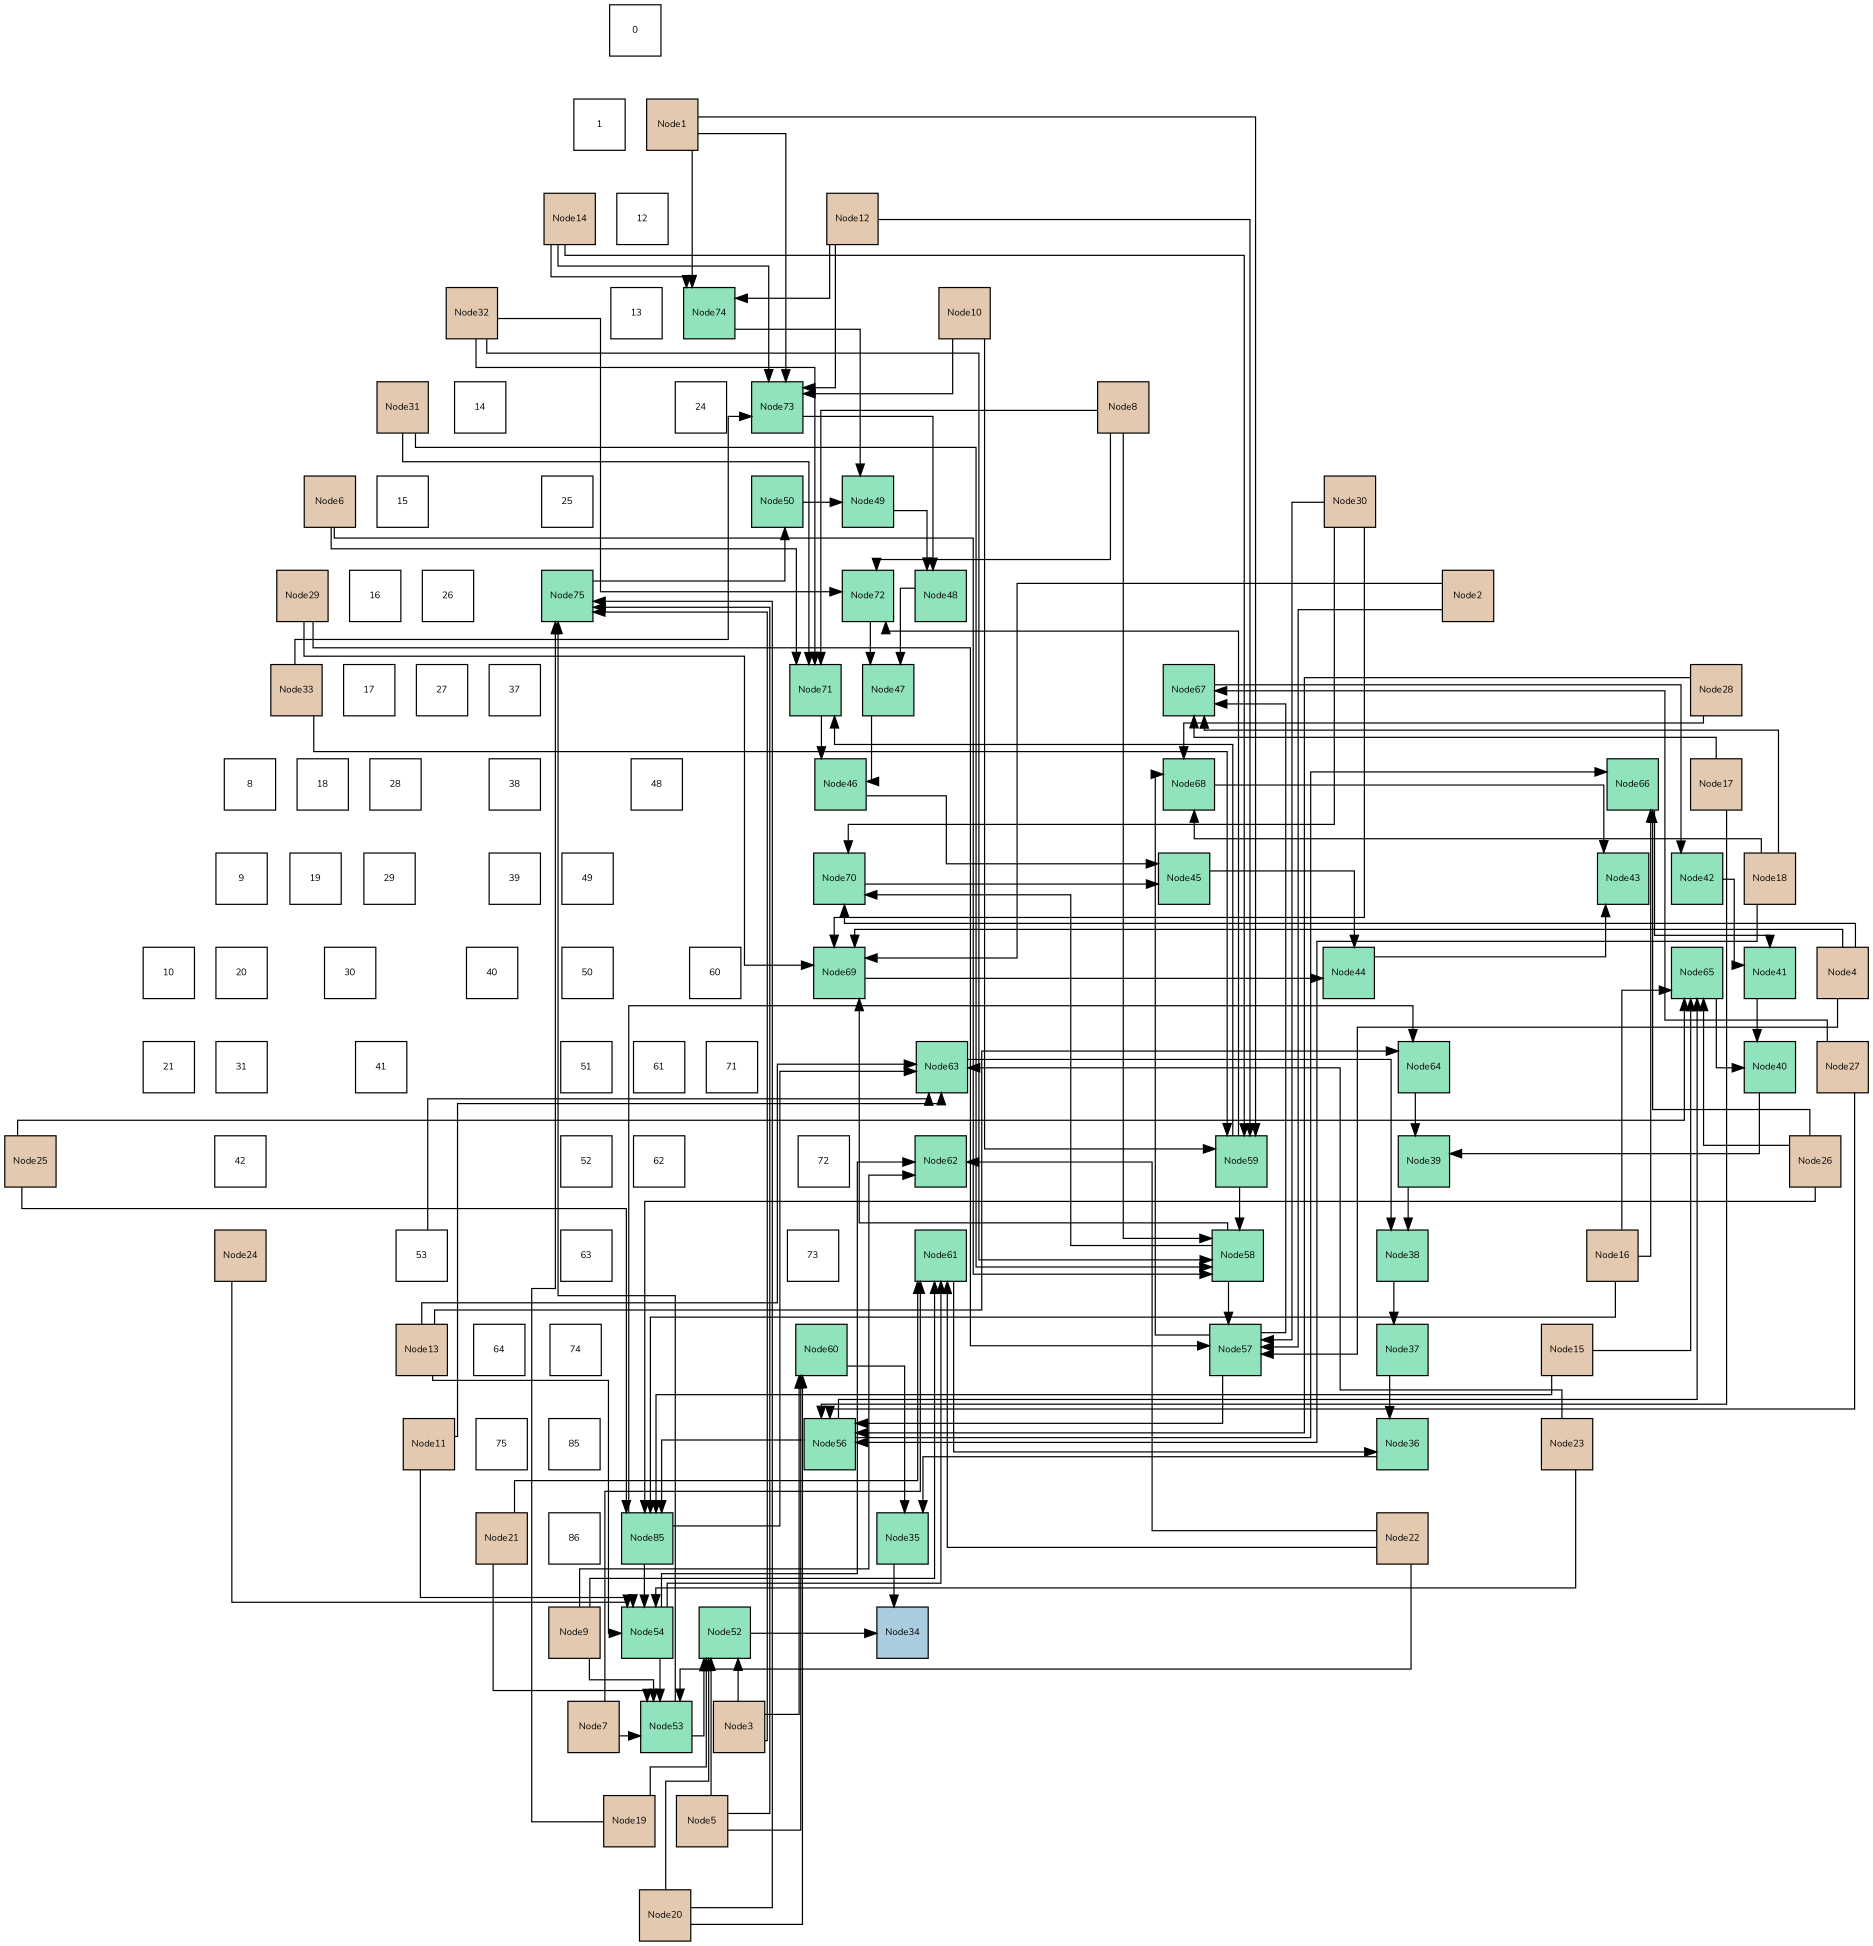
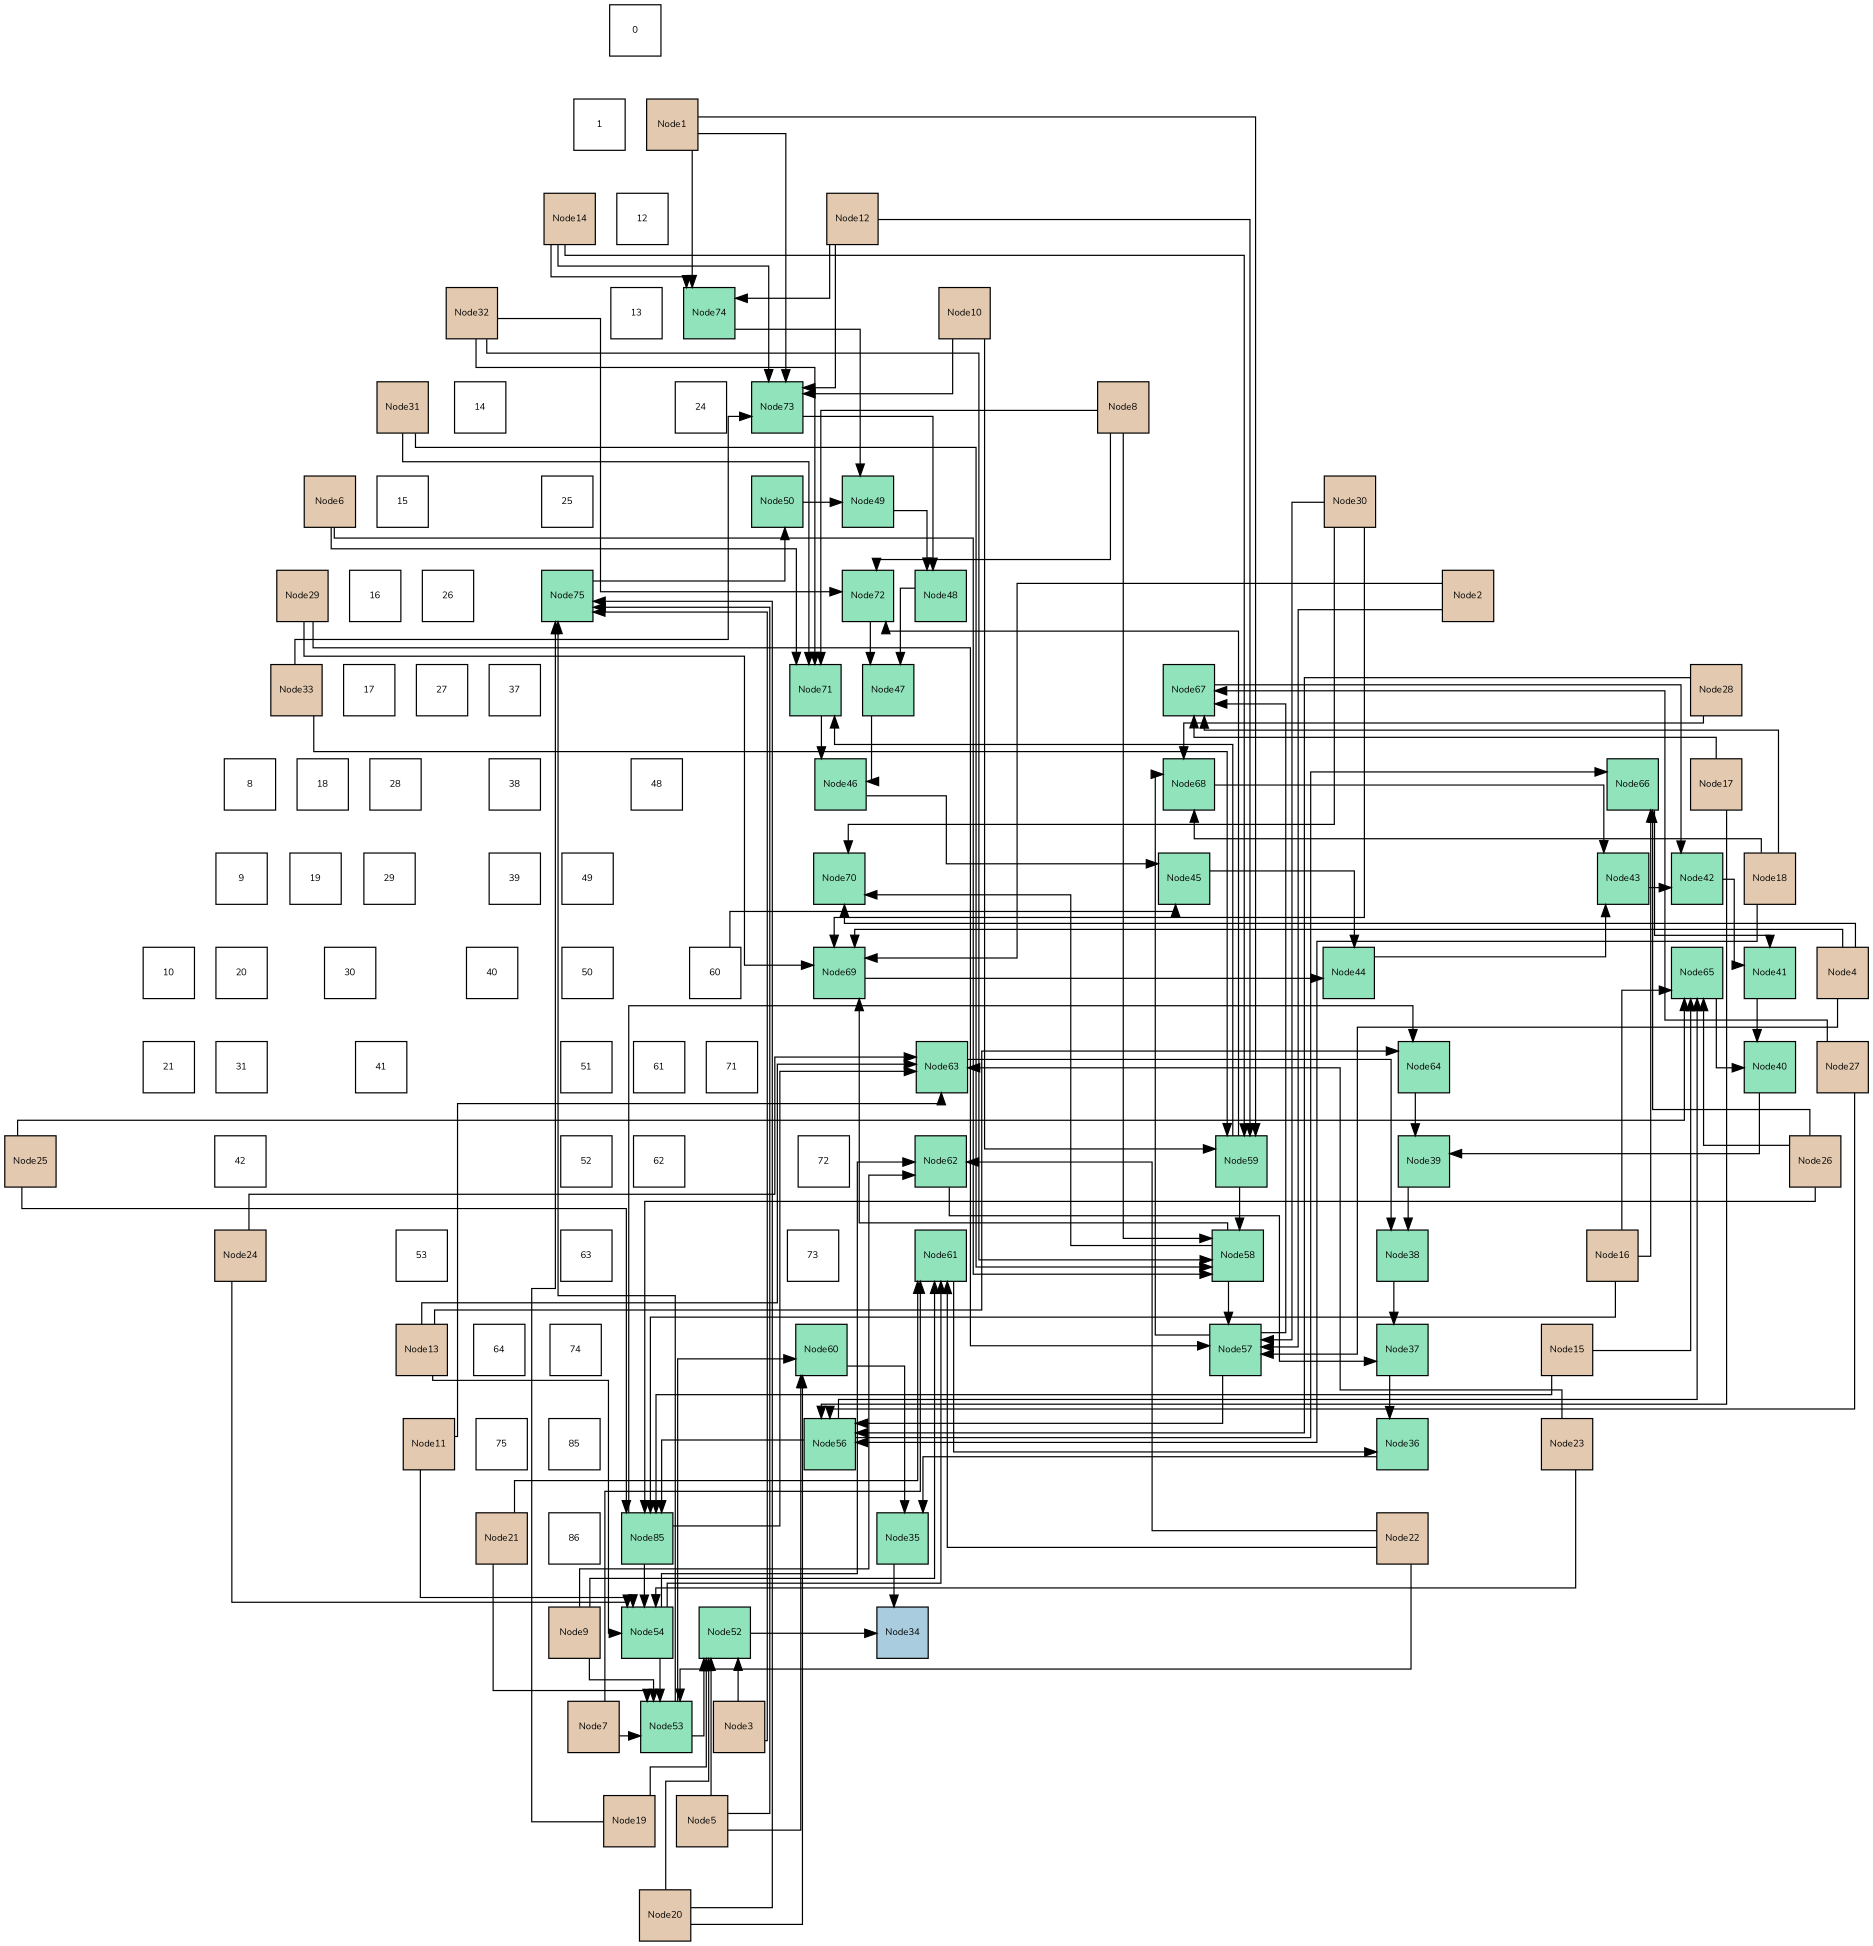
edge "Node70" -> "Node45": now "60" -> "Node45"
edge "Node43" -> "Node42": added
edge "53" -> "Node63": now "Node24" -> "Node63"
edge "Node62" -> "Node37": added
edge "Node3" -> "Node60": now "Node53" -> "Node60"
